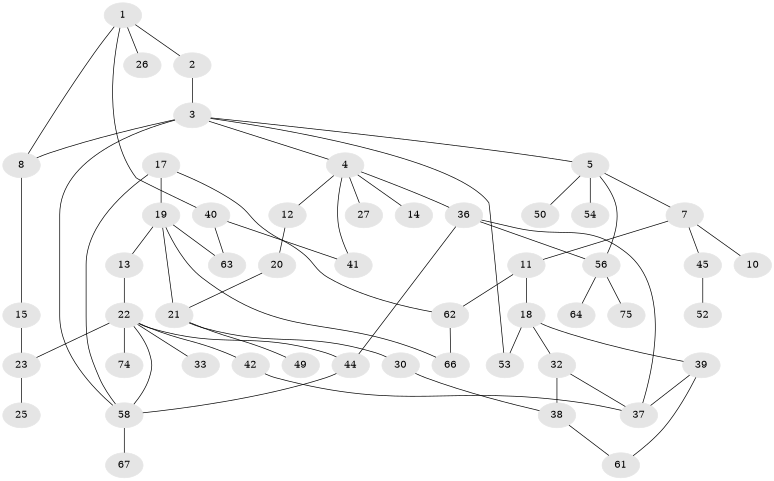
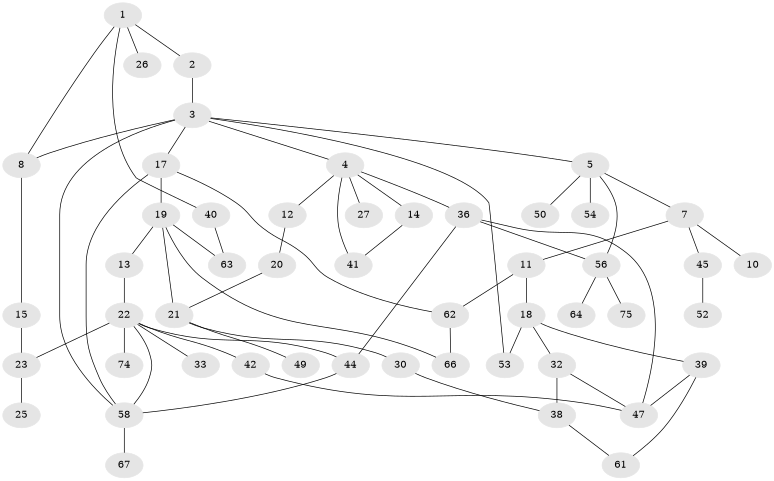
edge "3" -- "17": added
edge "40" -- "41": now "14" -- "41"
node "37": label "37" -> "47"
